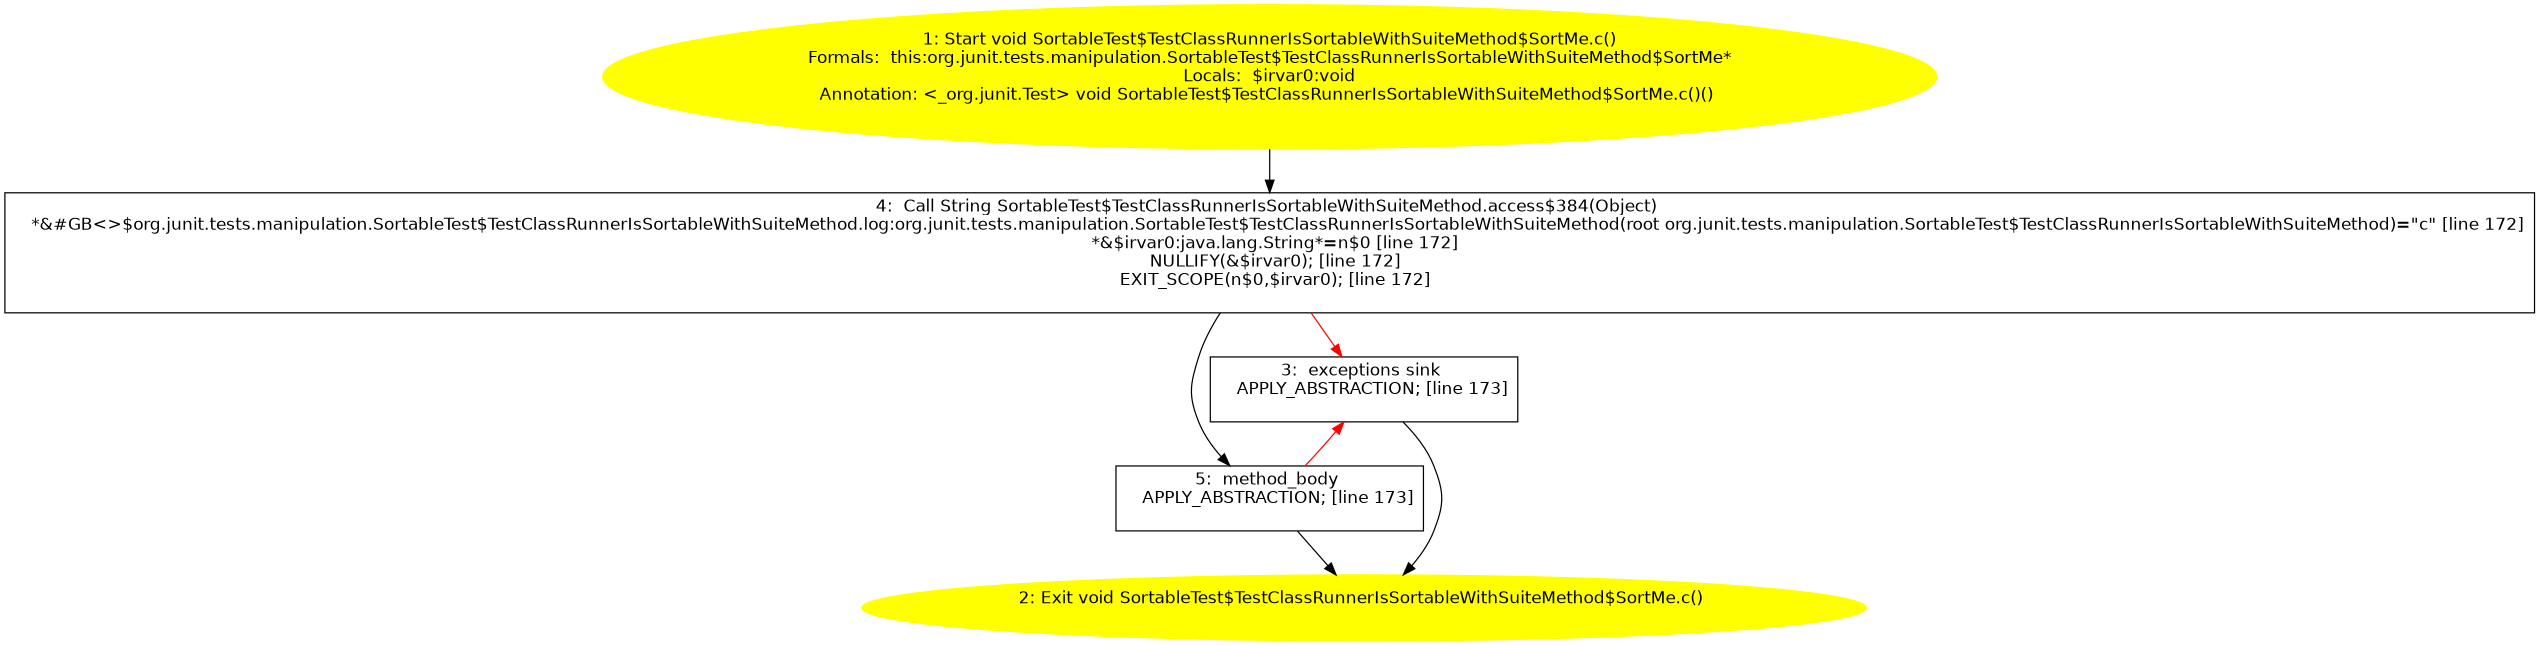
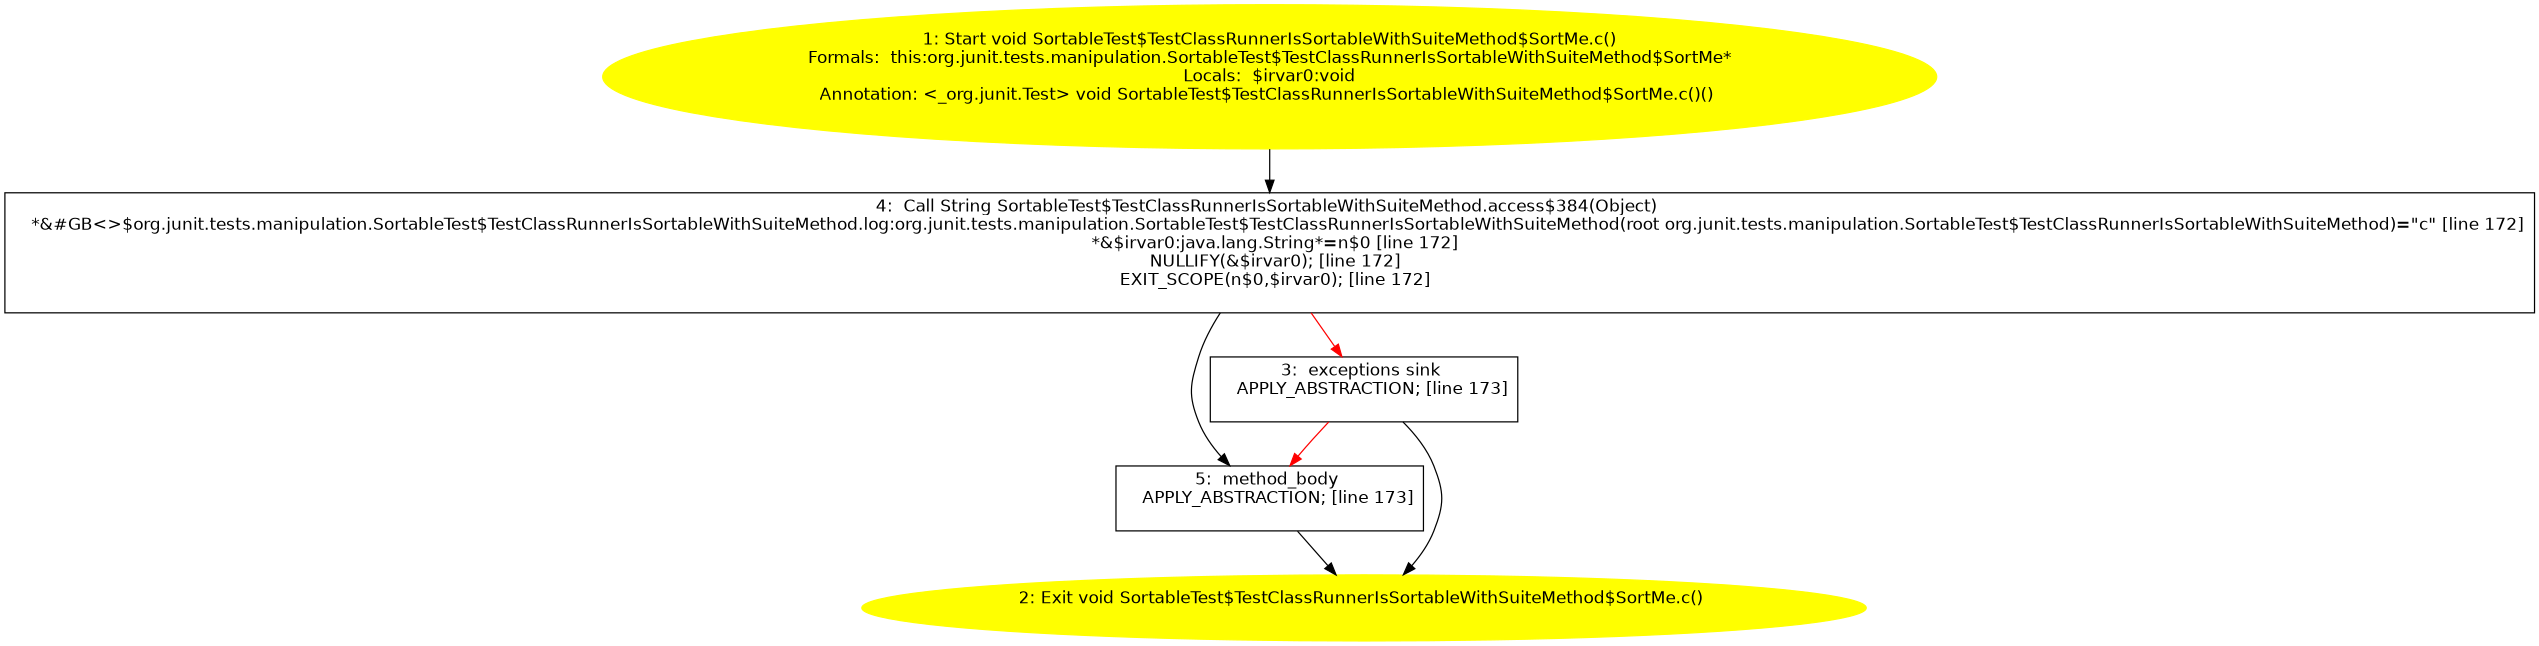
edge "5:  method_body APPLY_ABSTRACTION; [line 173]" -> "3:  exceptions sink APPLY_ABSTRACTION; [line 173]": reversed
